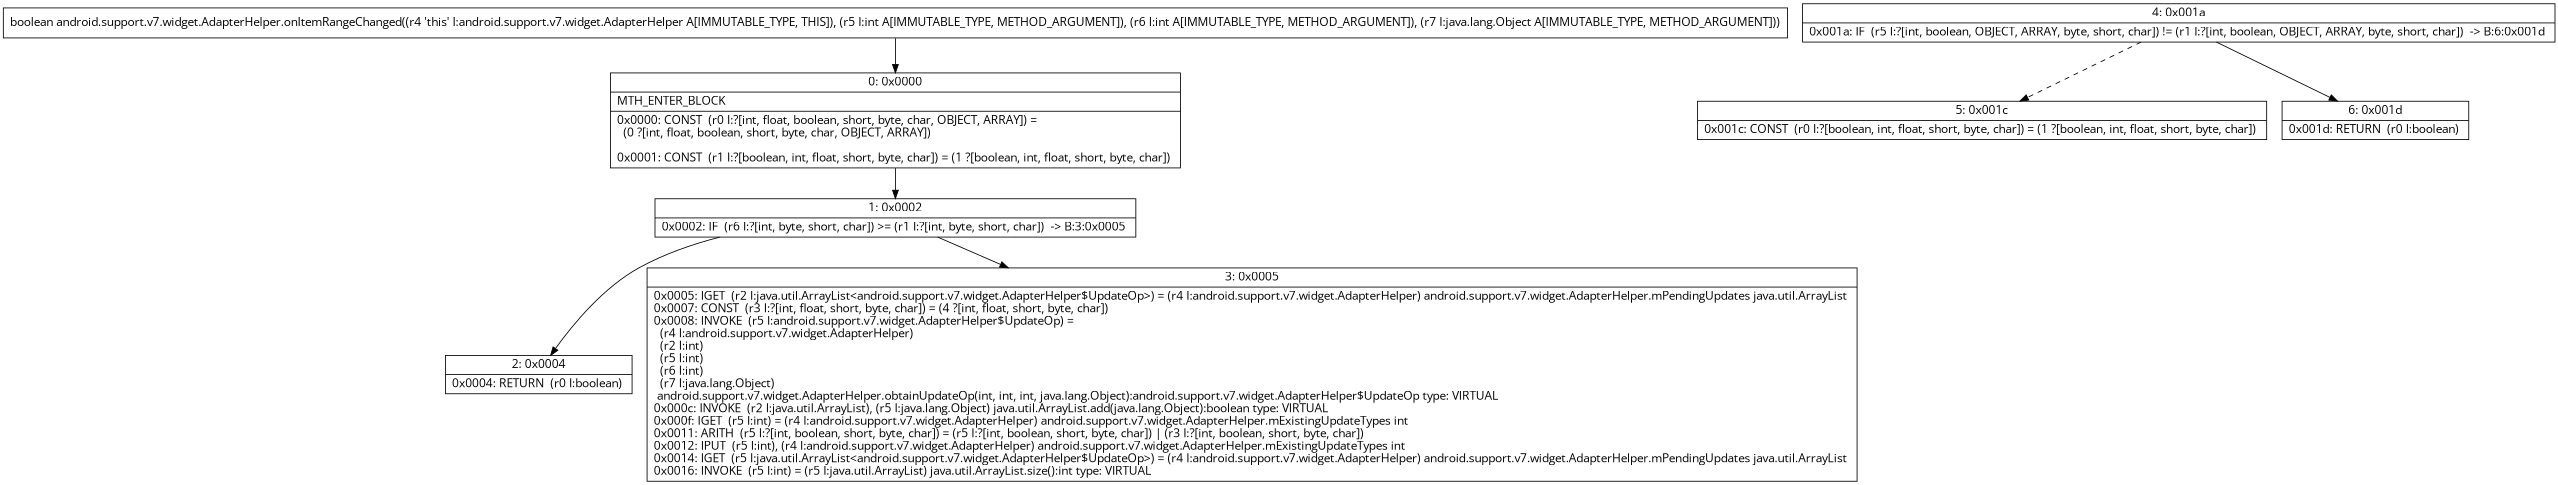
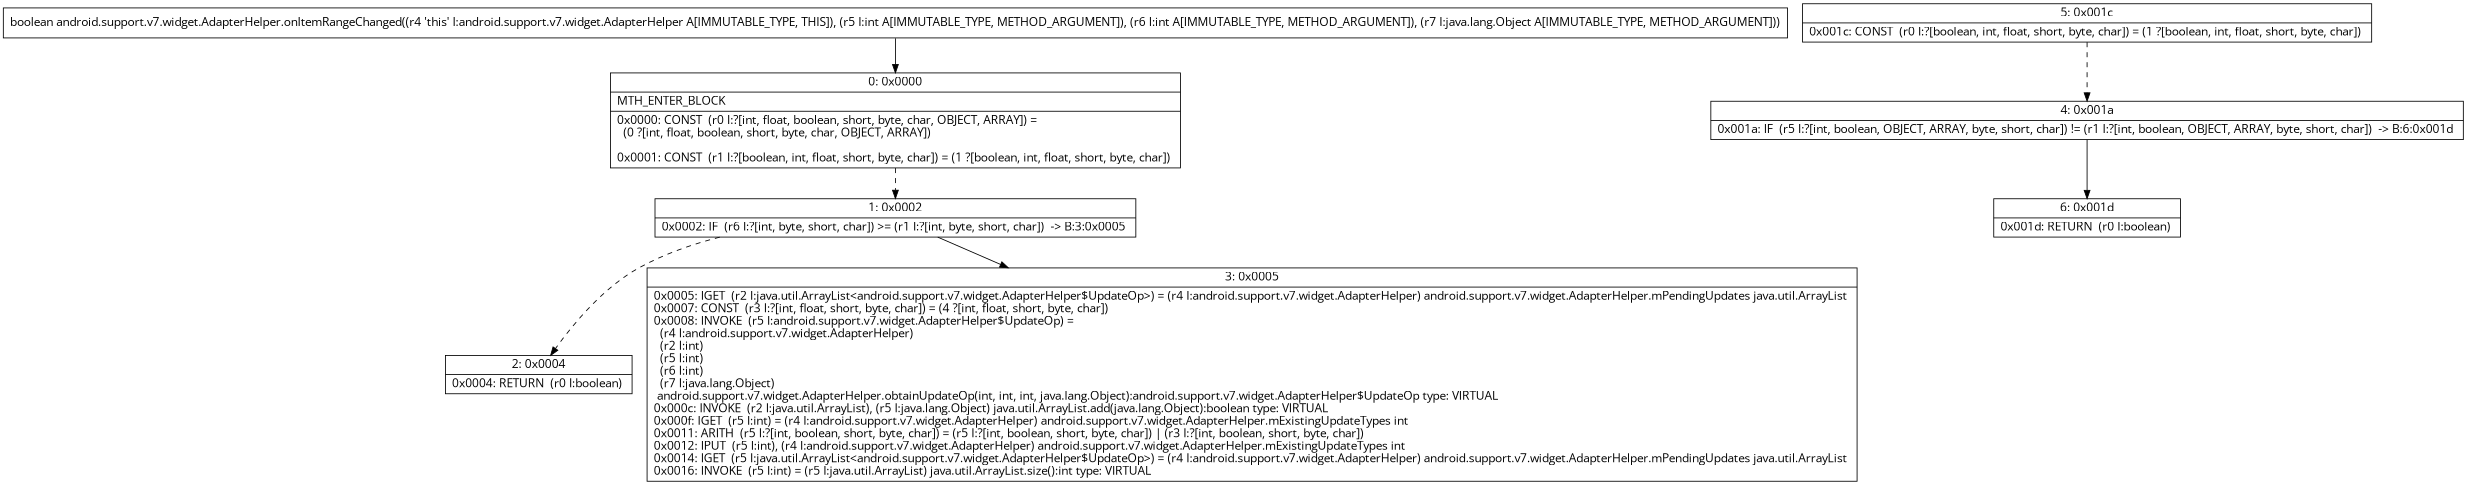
edge "4: 0x001a" -> "5: 0x001c": reversed
edge "0: 0x0000" -> "1: 0x0002": style solid -> dashed
edge "1: 0x0002" -> "2: 0x0004": style solid -> dashed
